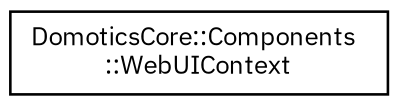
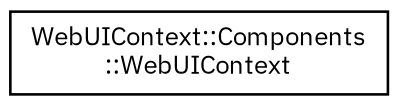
node "DomoticsCore::Components ::WebUIContext": label "DomoticsCore::Components ::WebUIContext" -> "WebUIContext::Components ::WebUIContext"
